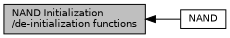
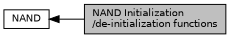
edge "NAND" -> "NAND Initialization /de-initialization functions": reversed
